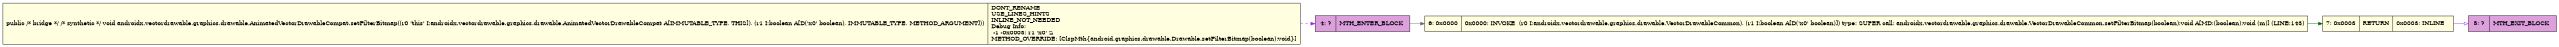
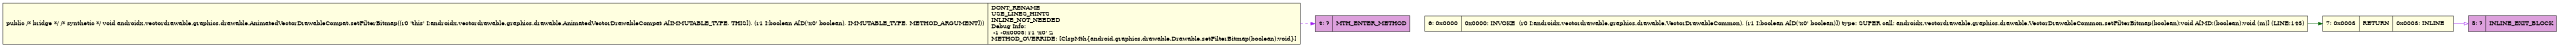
node "4: ?": text "MTH_ENTER_BLOCK" -> "MTH_ENTER_METHOD"
node "5: ?": text "MTH_EXIT_BLOCK" -> "INLINE_EXIT_BLOCK"
edge "4: ?" -> "6: 0x0000": removed
